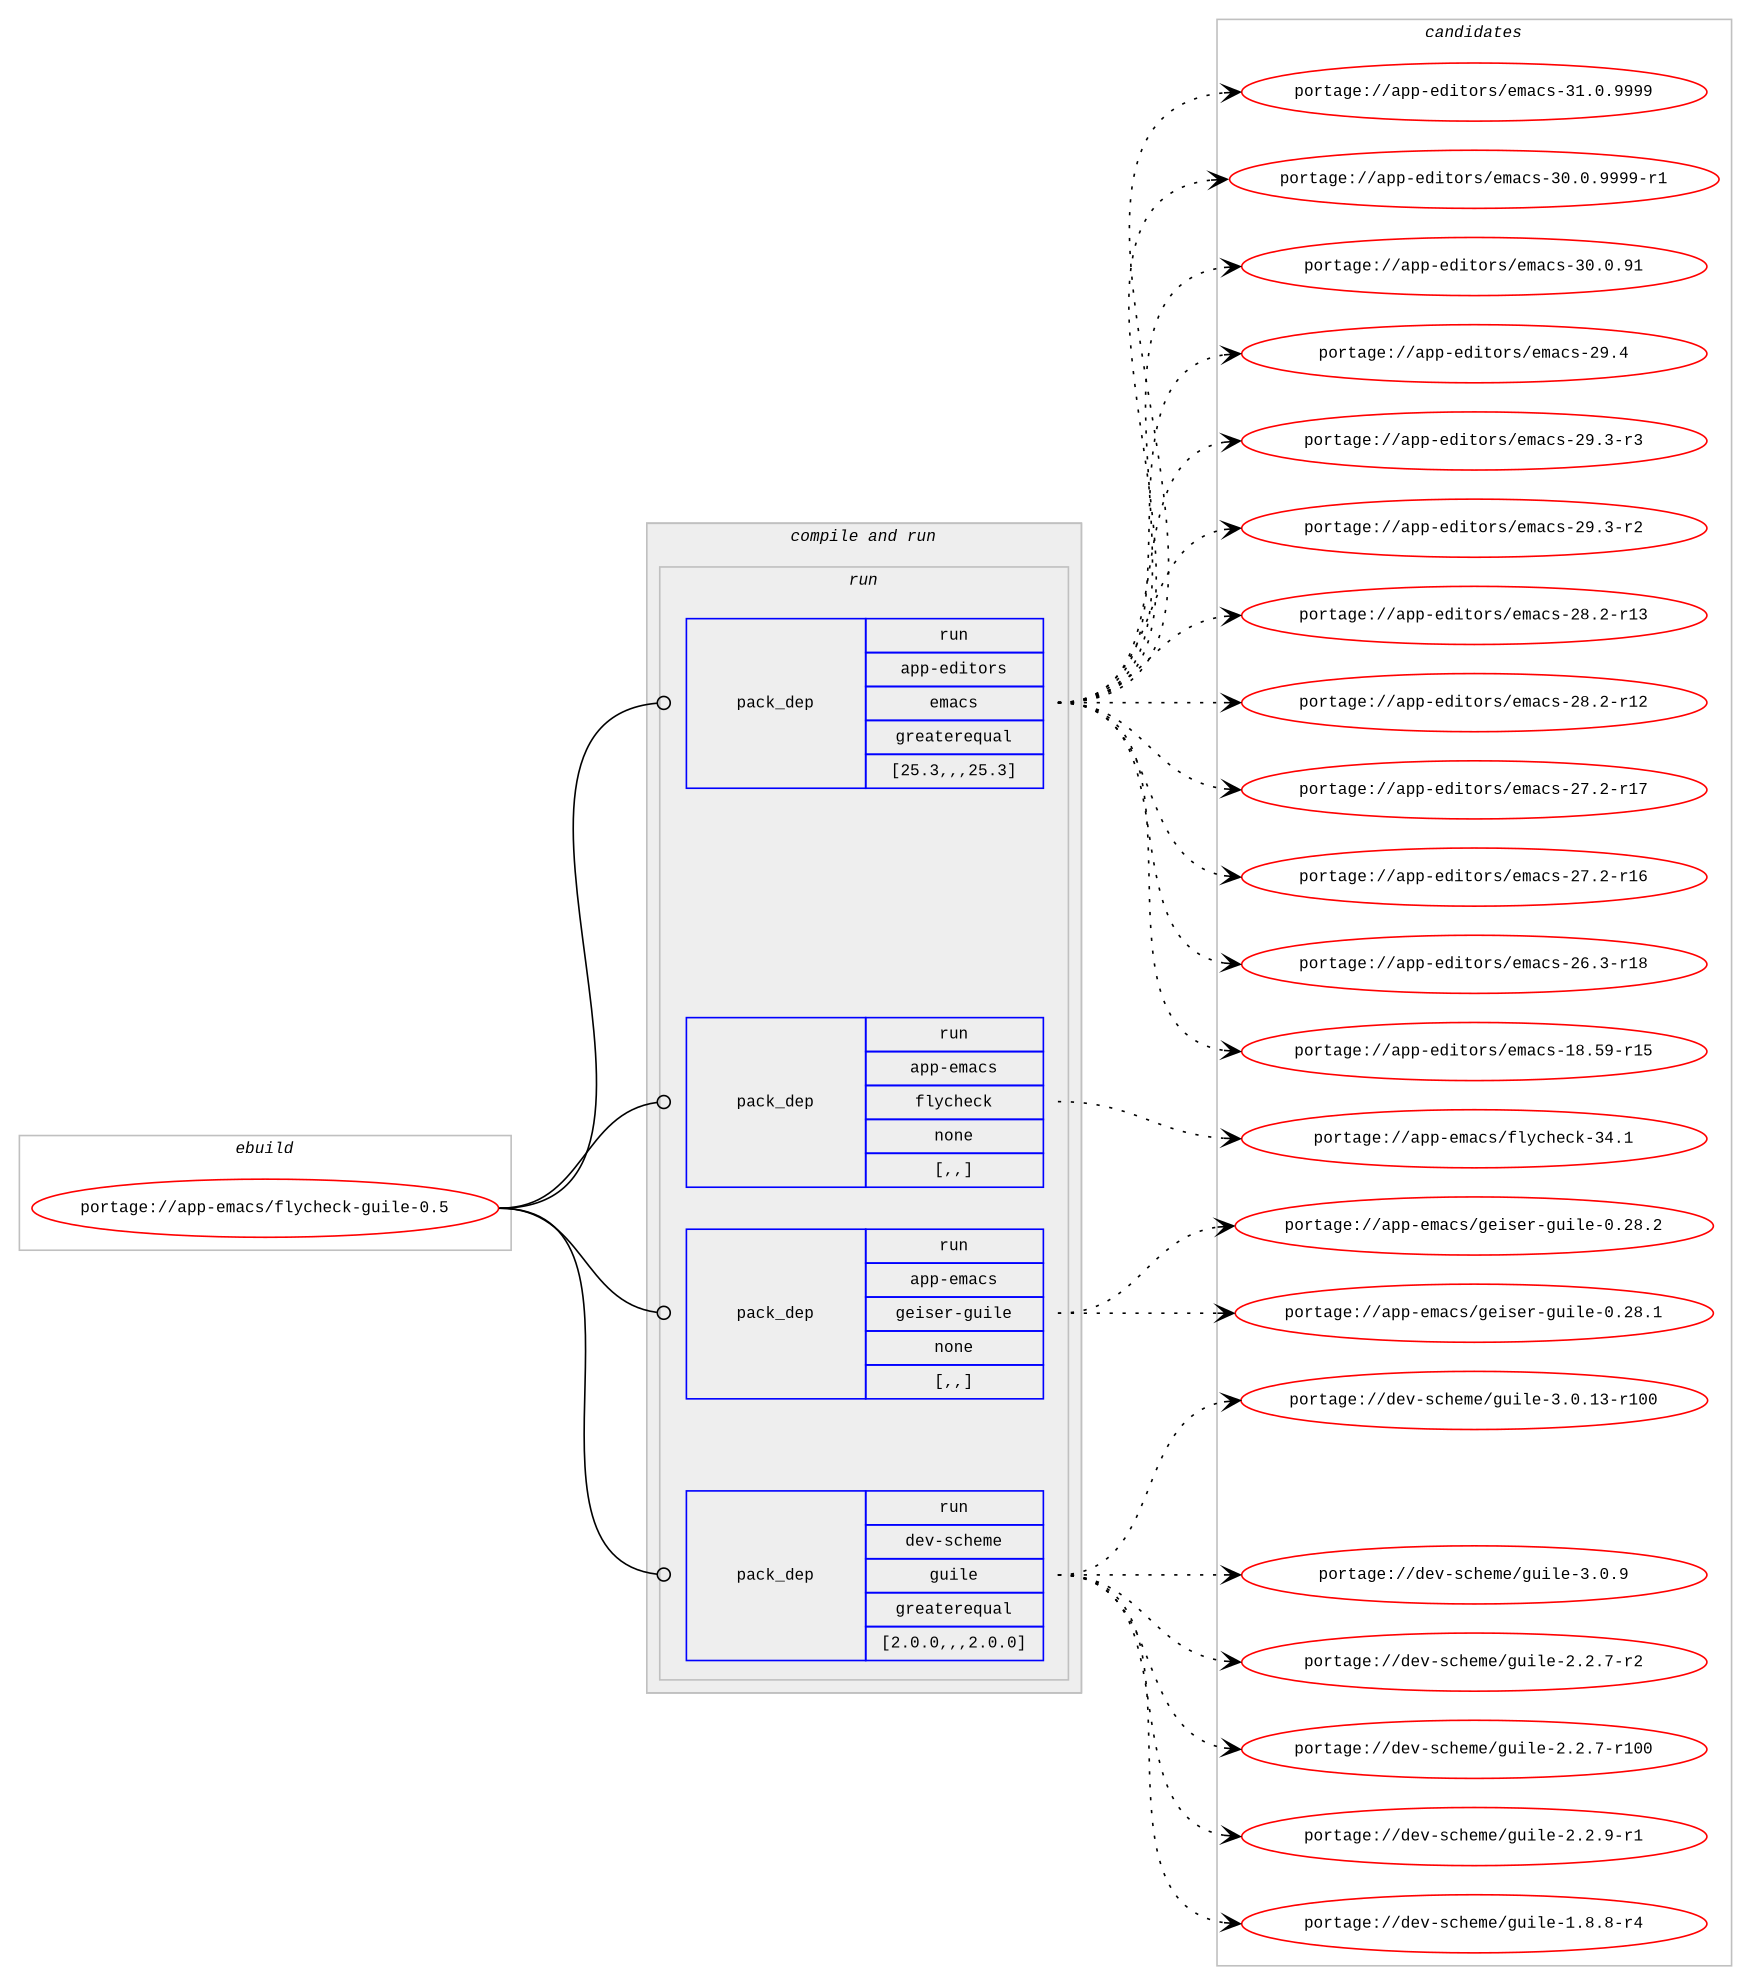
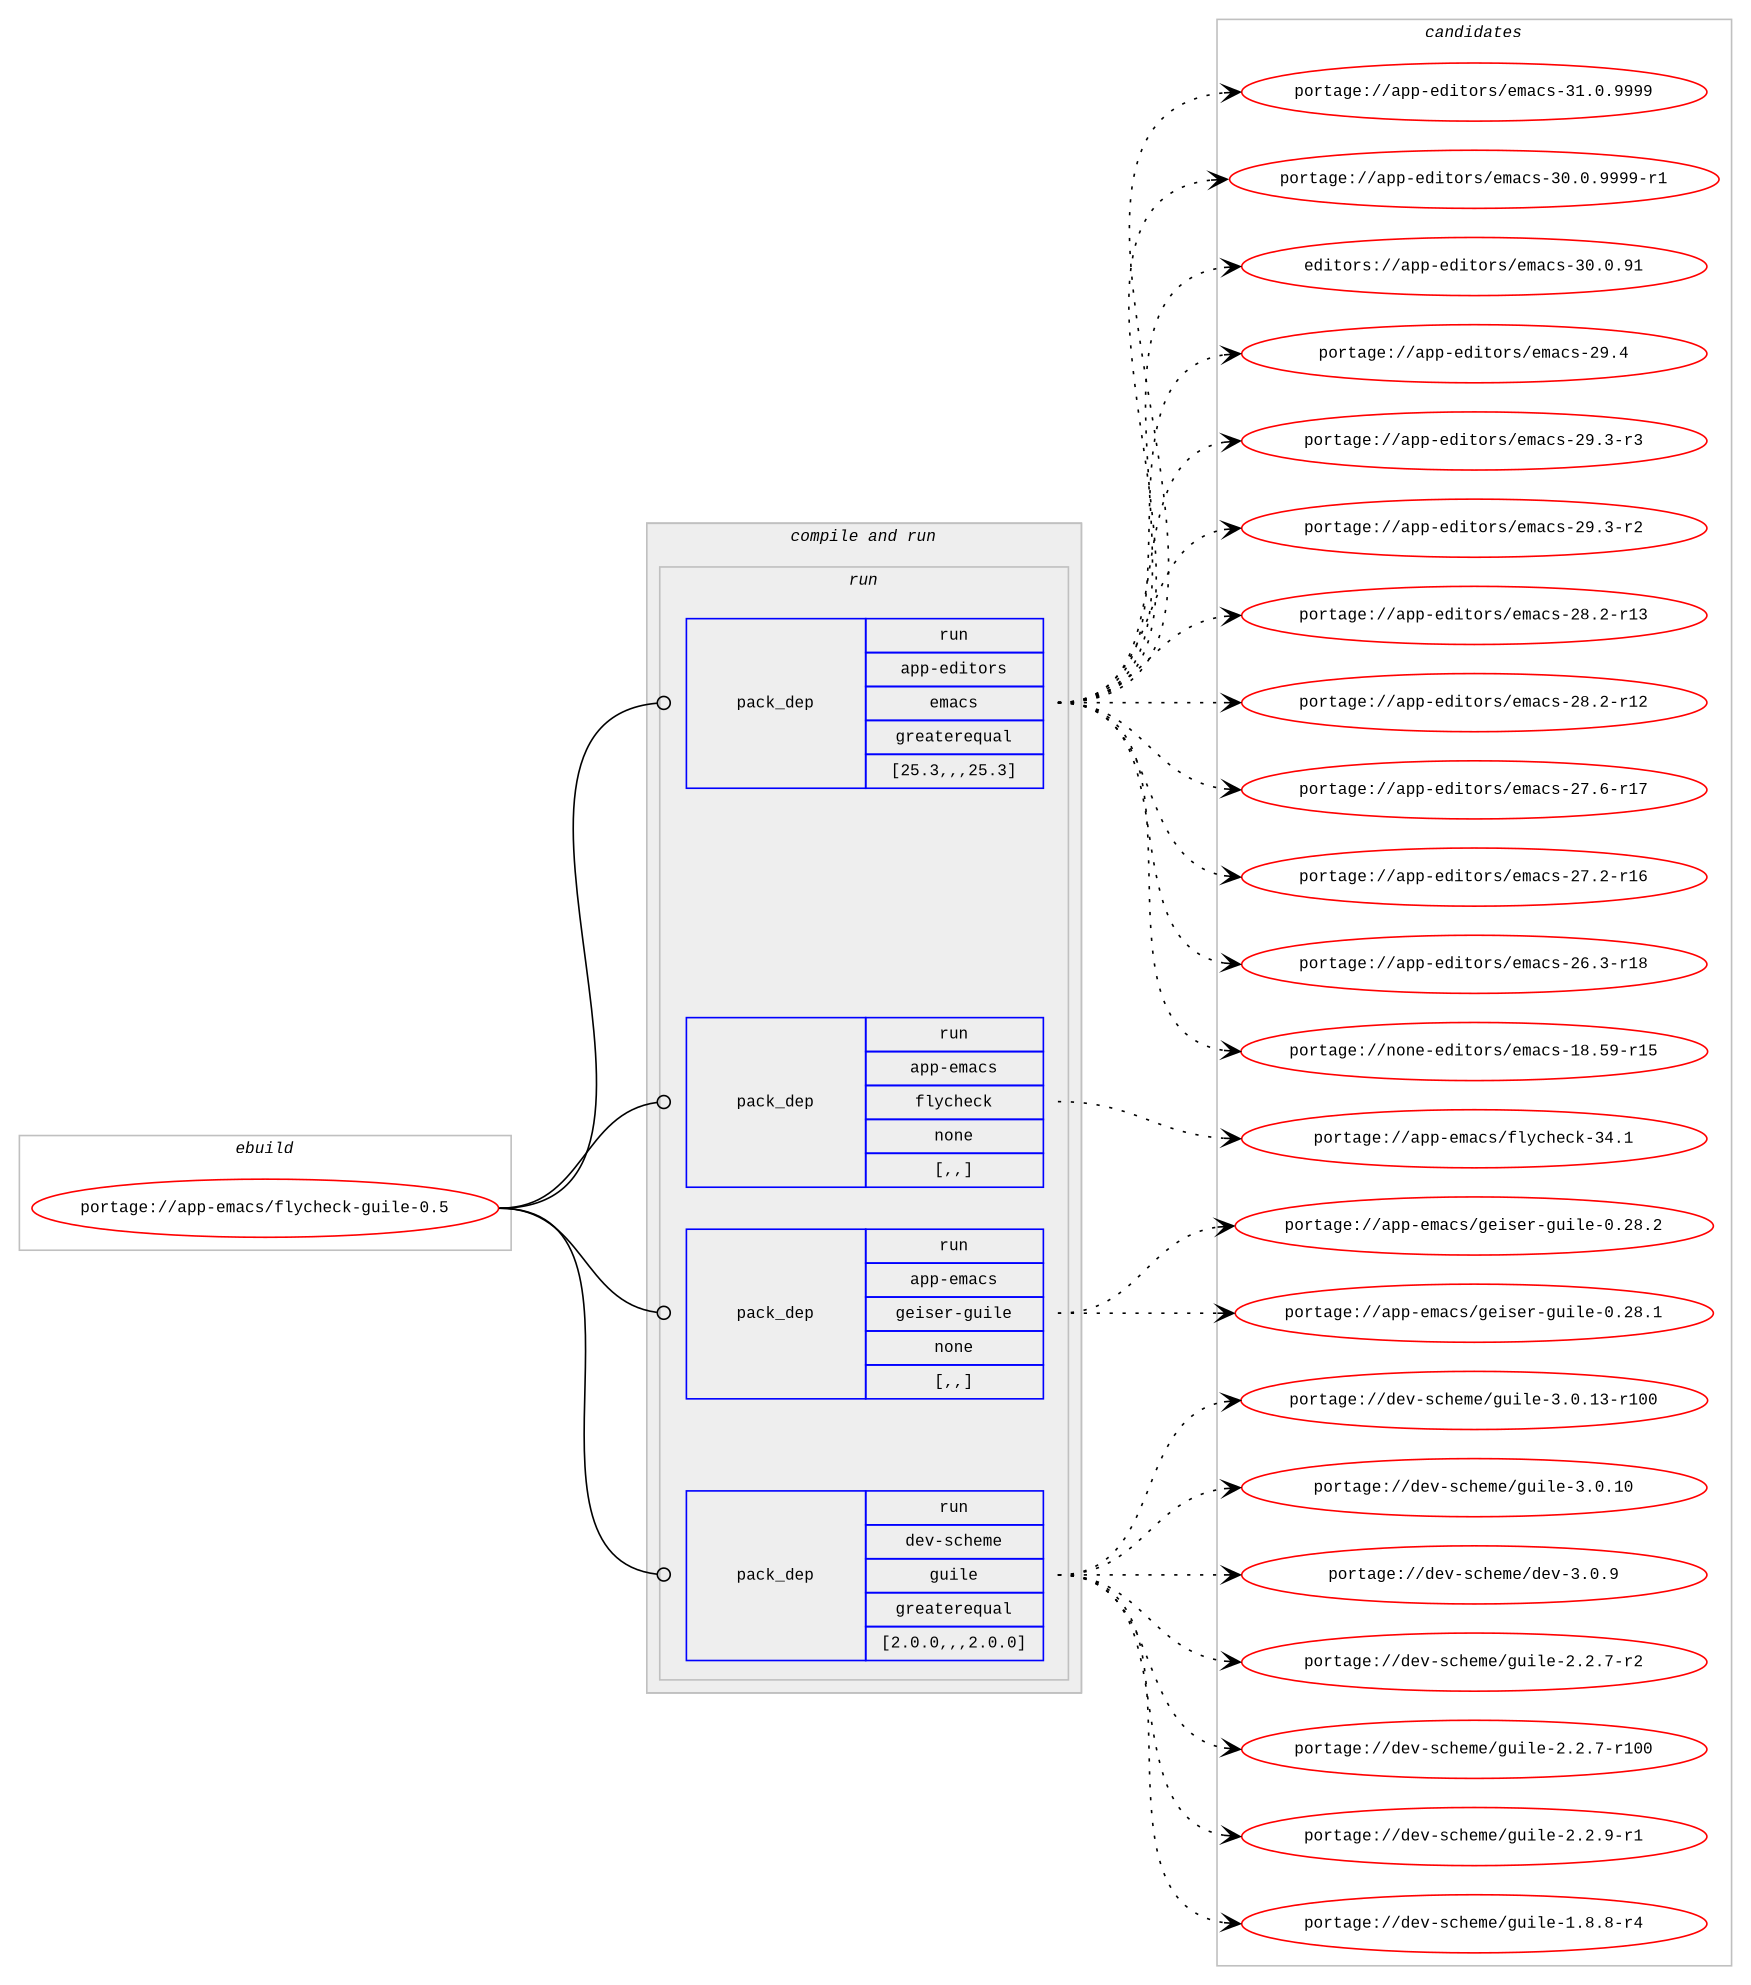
node "portage://app-editors/emacs-30.0.91": label "portage://app-editors/emacs-30.0.91" -> "editors://app-editors/emacs-30.0.91"
node "portage://app-editors/emacs-27.2-r17": label "portage://app-editors/emacs-27.2-r17" -> "portage://app-editors/emacs-27.6-r17"
node "portage://app-editors/emacs-18.59-r15": label "portage://app-editors/emacs-18.59-r15" -> "portage://none-editors/emacs-18.59-r15"
node "portage://dev-scheme/guile-3.0.10": added
node "portage://dev-scheme/guile-3.0.9": label "portage://dev-scheme/guile-3.0.9" -> "portage://dev-scheme/dev-3.0.9"
